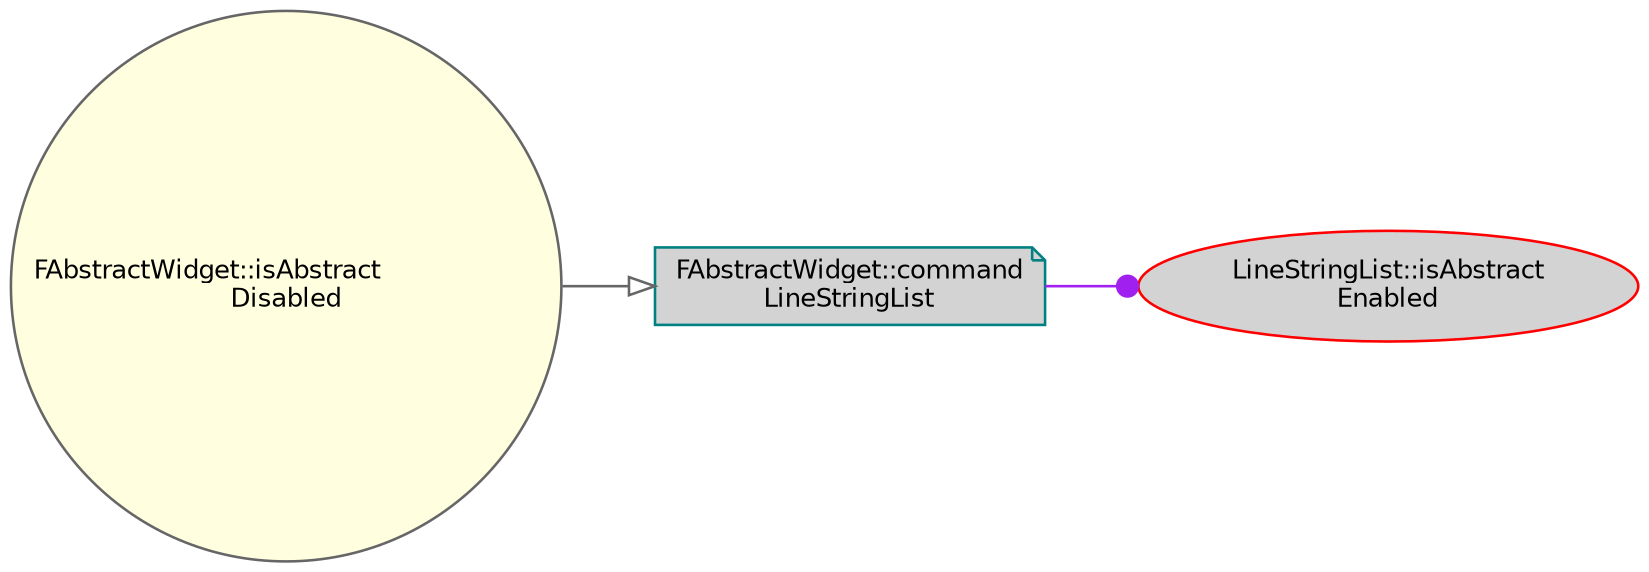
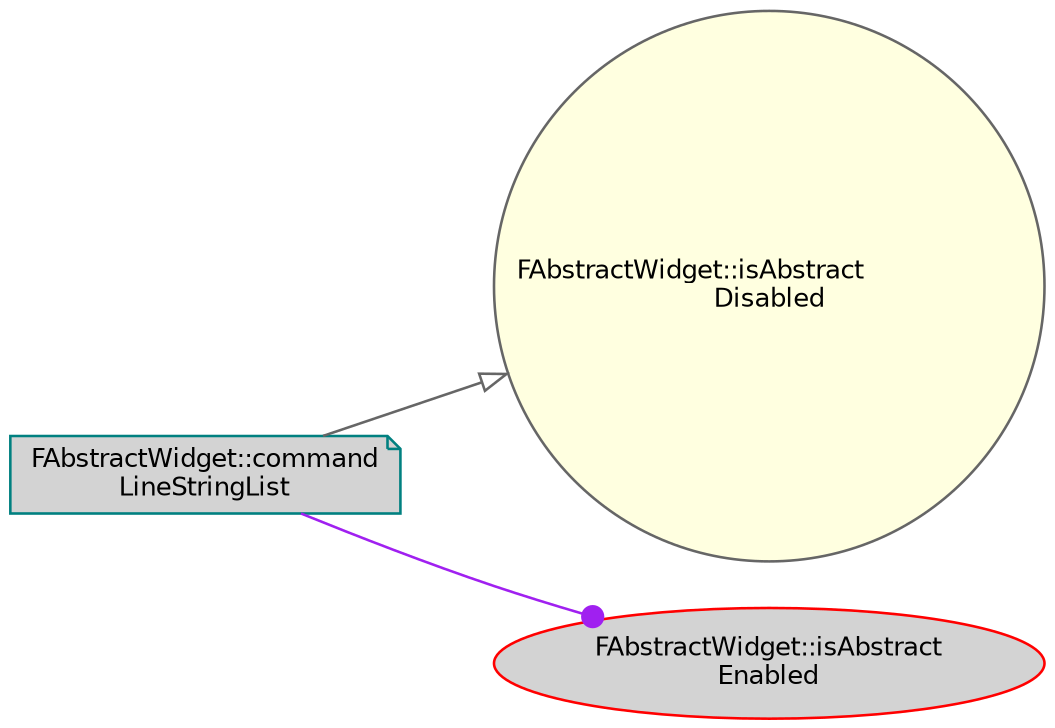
edge "FAbstractWidget::isAbstract Disabled" -> "FAbstractWidget::command LineStringList": reversed
node "LineStringList::isAbstract Enabled": label "LineStringList::isAbstract Enabled" -> "FAbstractWidget::isAbstract Enabled"
